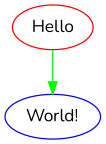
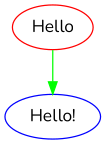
node "World!": label "World!" -> "Hello!"
